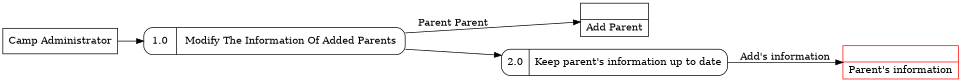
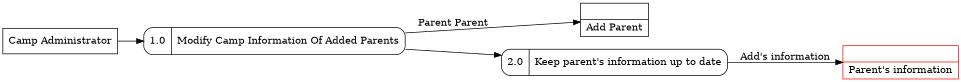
node "1.0": text "Modify The Information Of Added Parents" -> "Modify Camp Information Of Added Parents"
